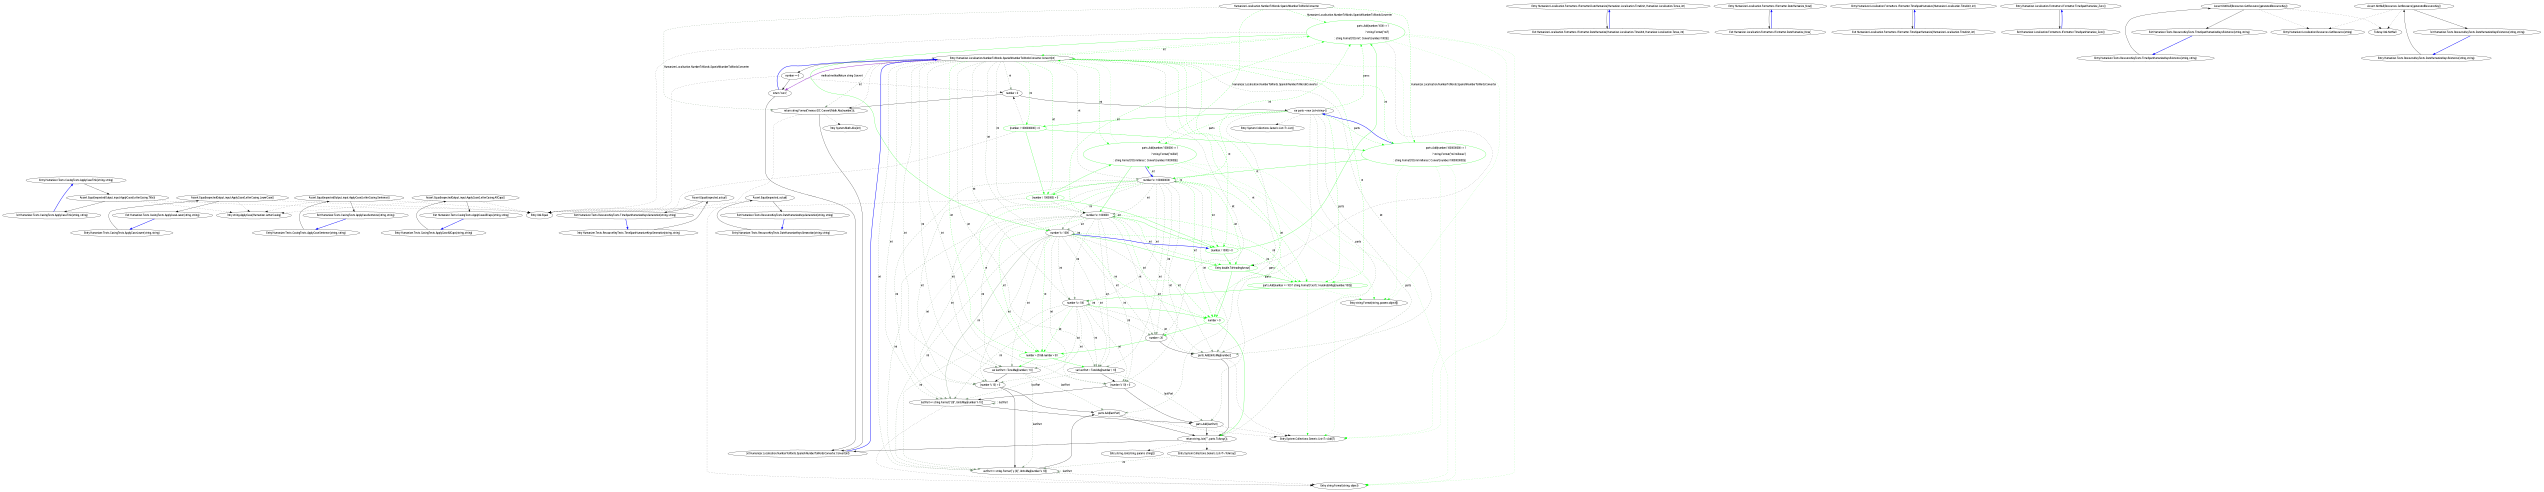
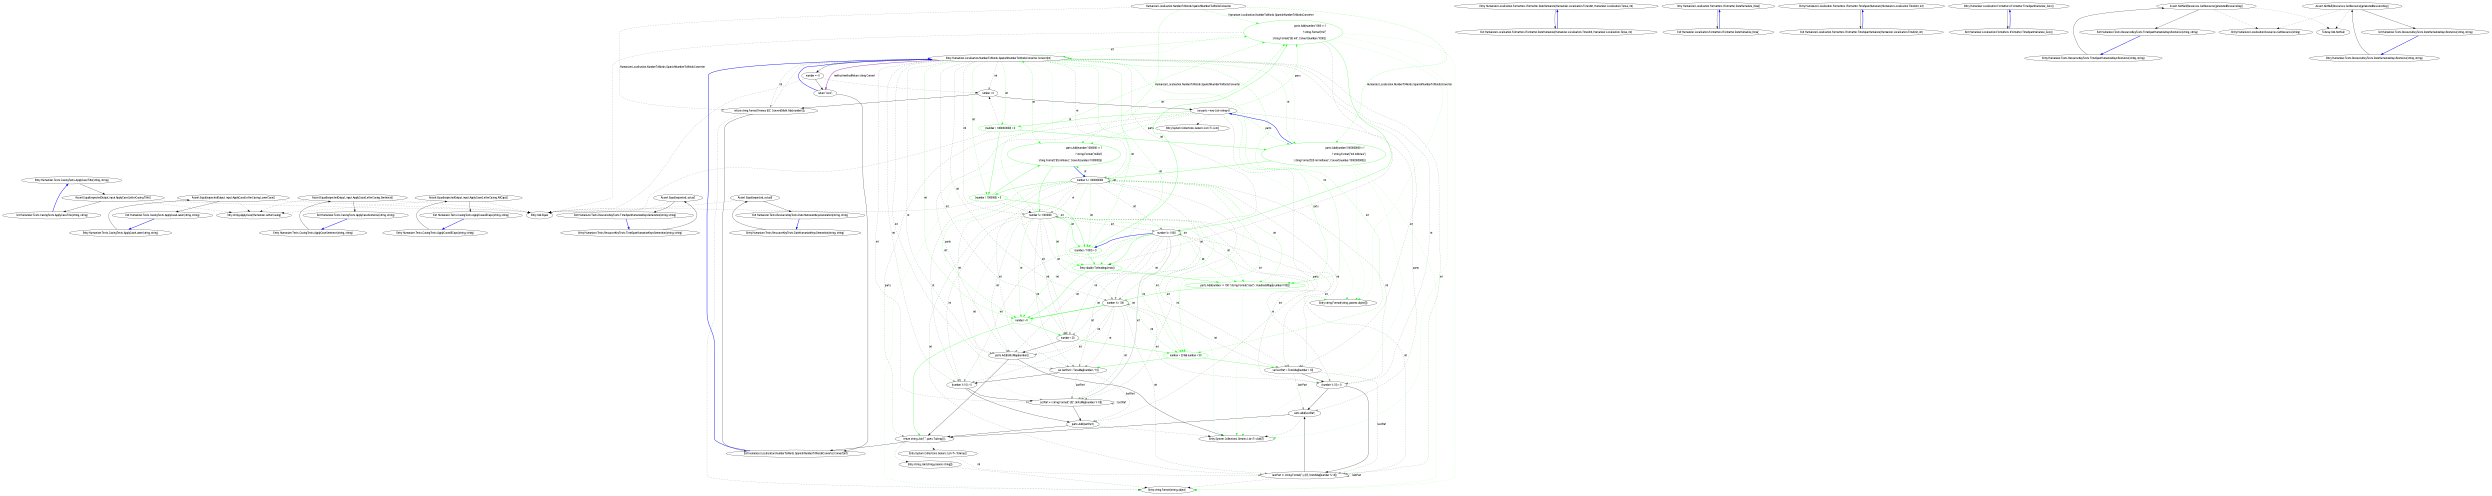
node "Entry System.Math.Abs(int)": removed
edge "number %= 100" -> "number > 0": style solid -> bold
edge "parts.Add(UnitsMap[number])" -> "Entry System.Collections.Generic.List<T>.Add(T)": style dotted -> solid
edge "lastPart += string.Format('' {0}'', UnitsMap[number % 10])" -> "Entry string.Format(string, object)": now "Entry string.Join(string, params string[])" -> "Entry string.Format(string, object)"
